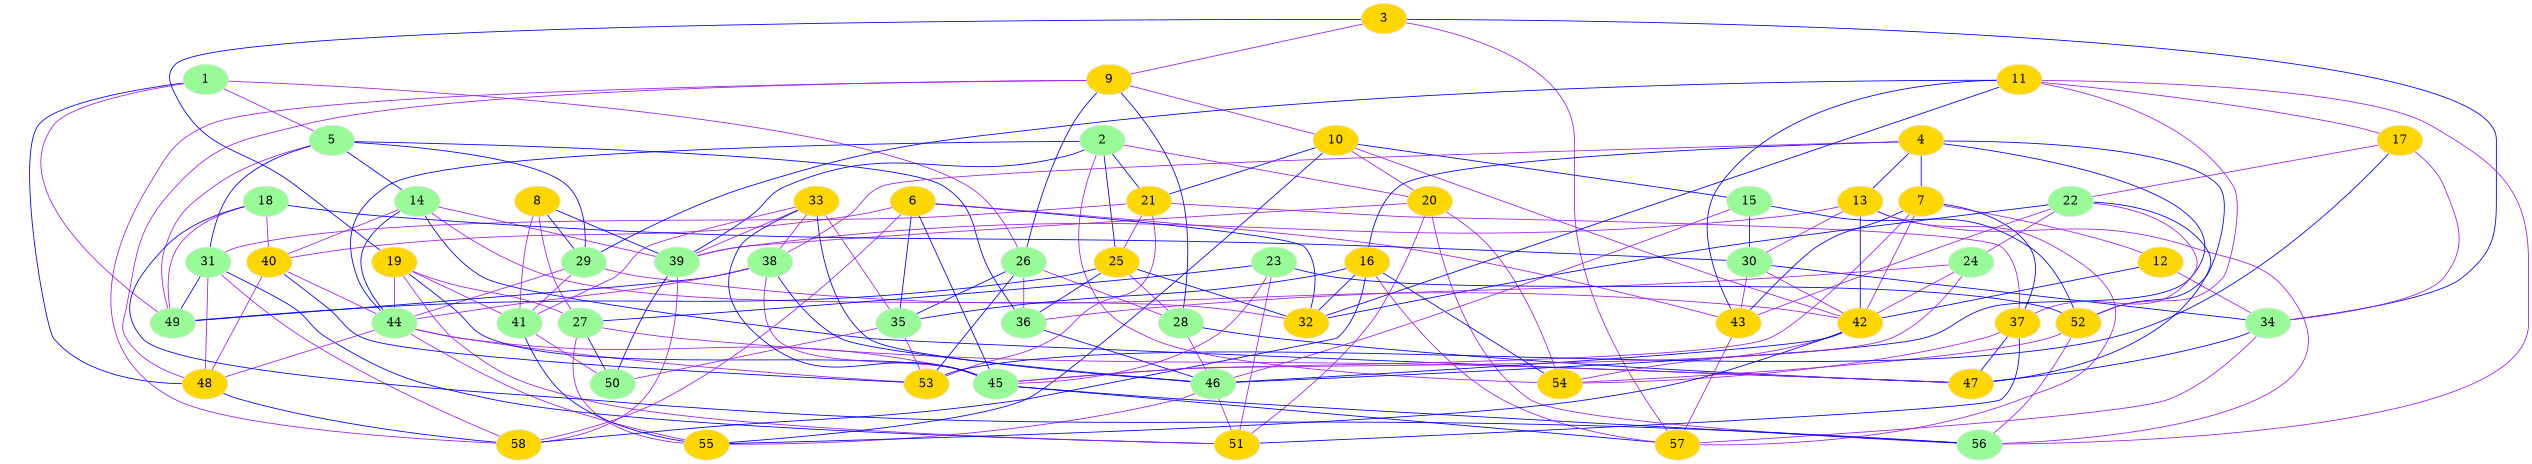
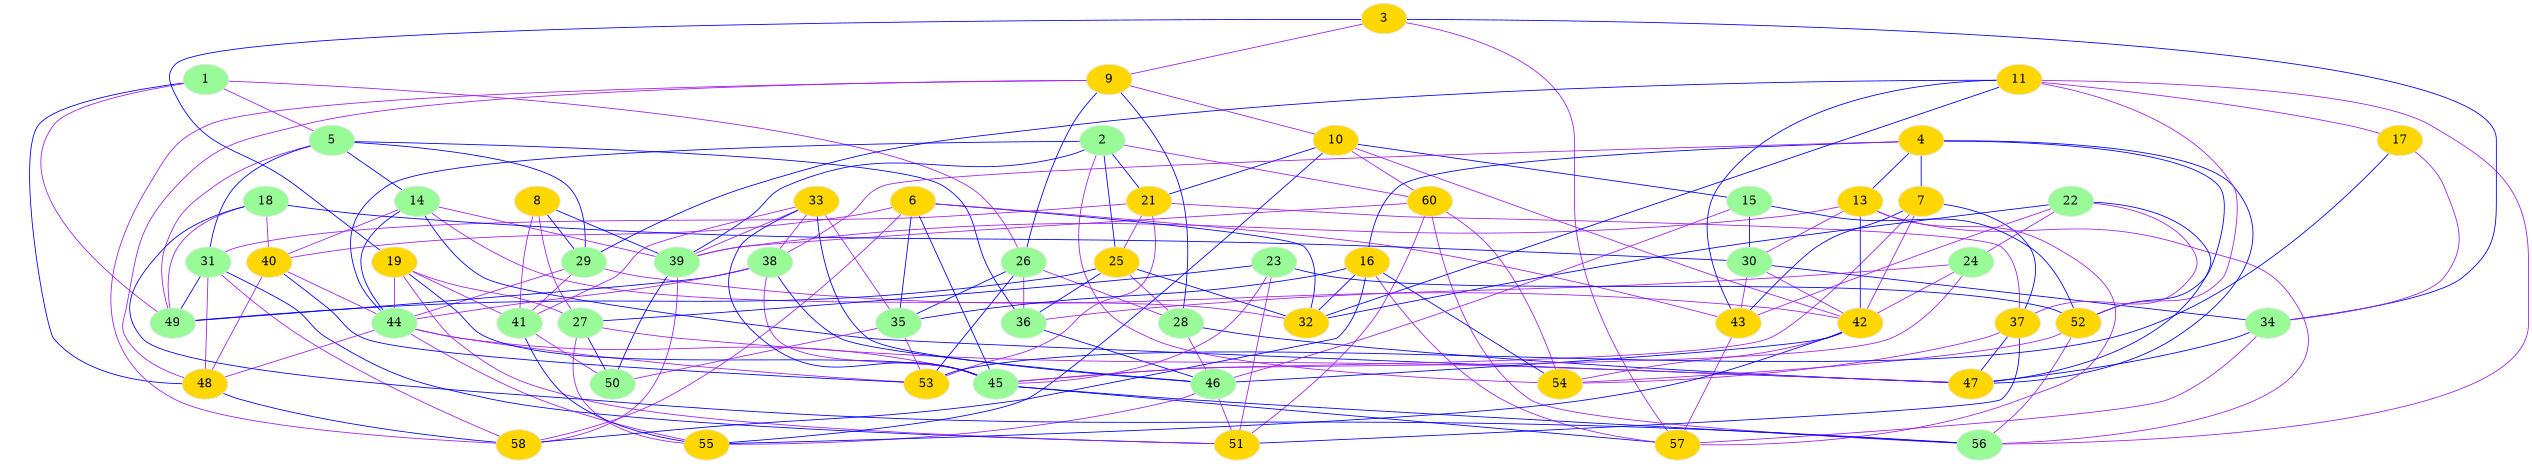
edge "17" -- "22": removed
node "20": label "20" -> "60"
node "12": removed
edge "4" -- "46": now "4" -- "47"
